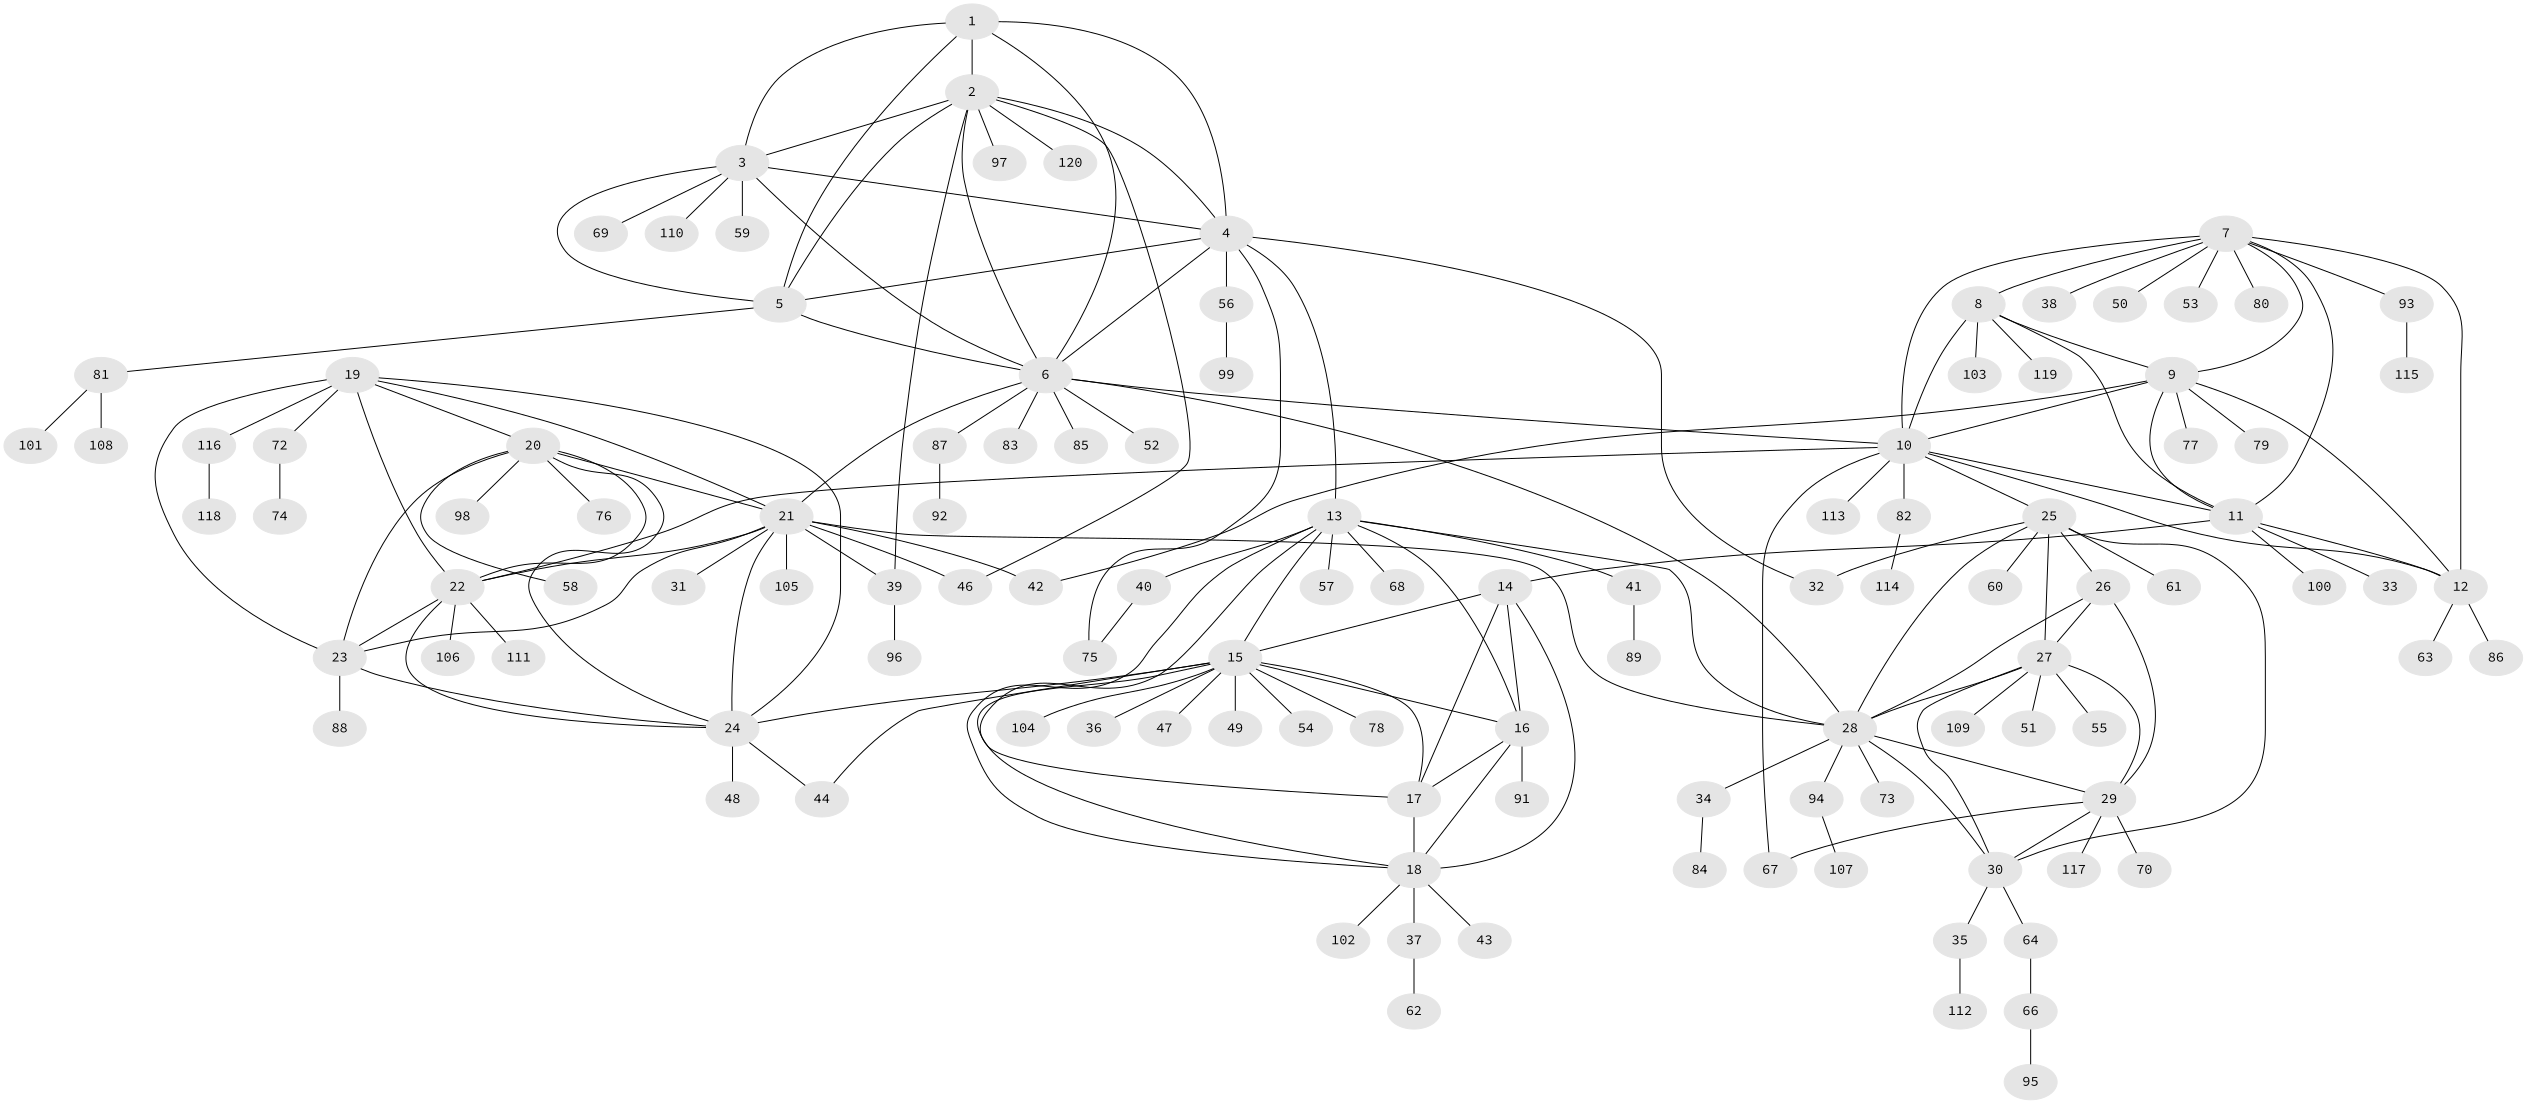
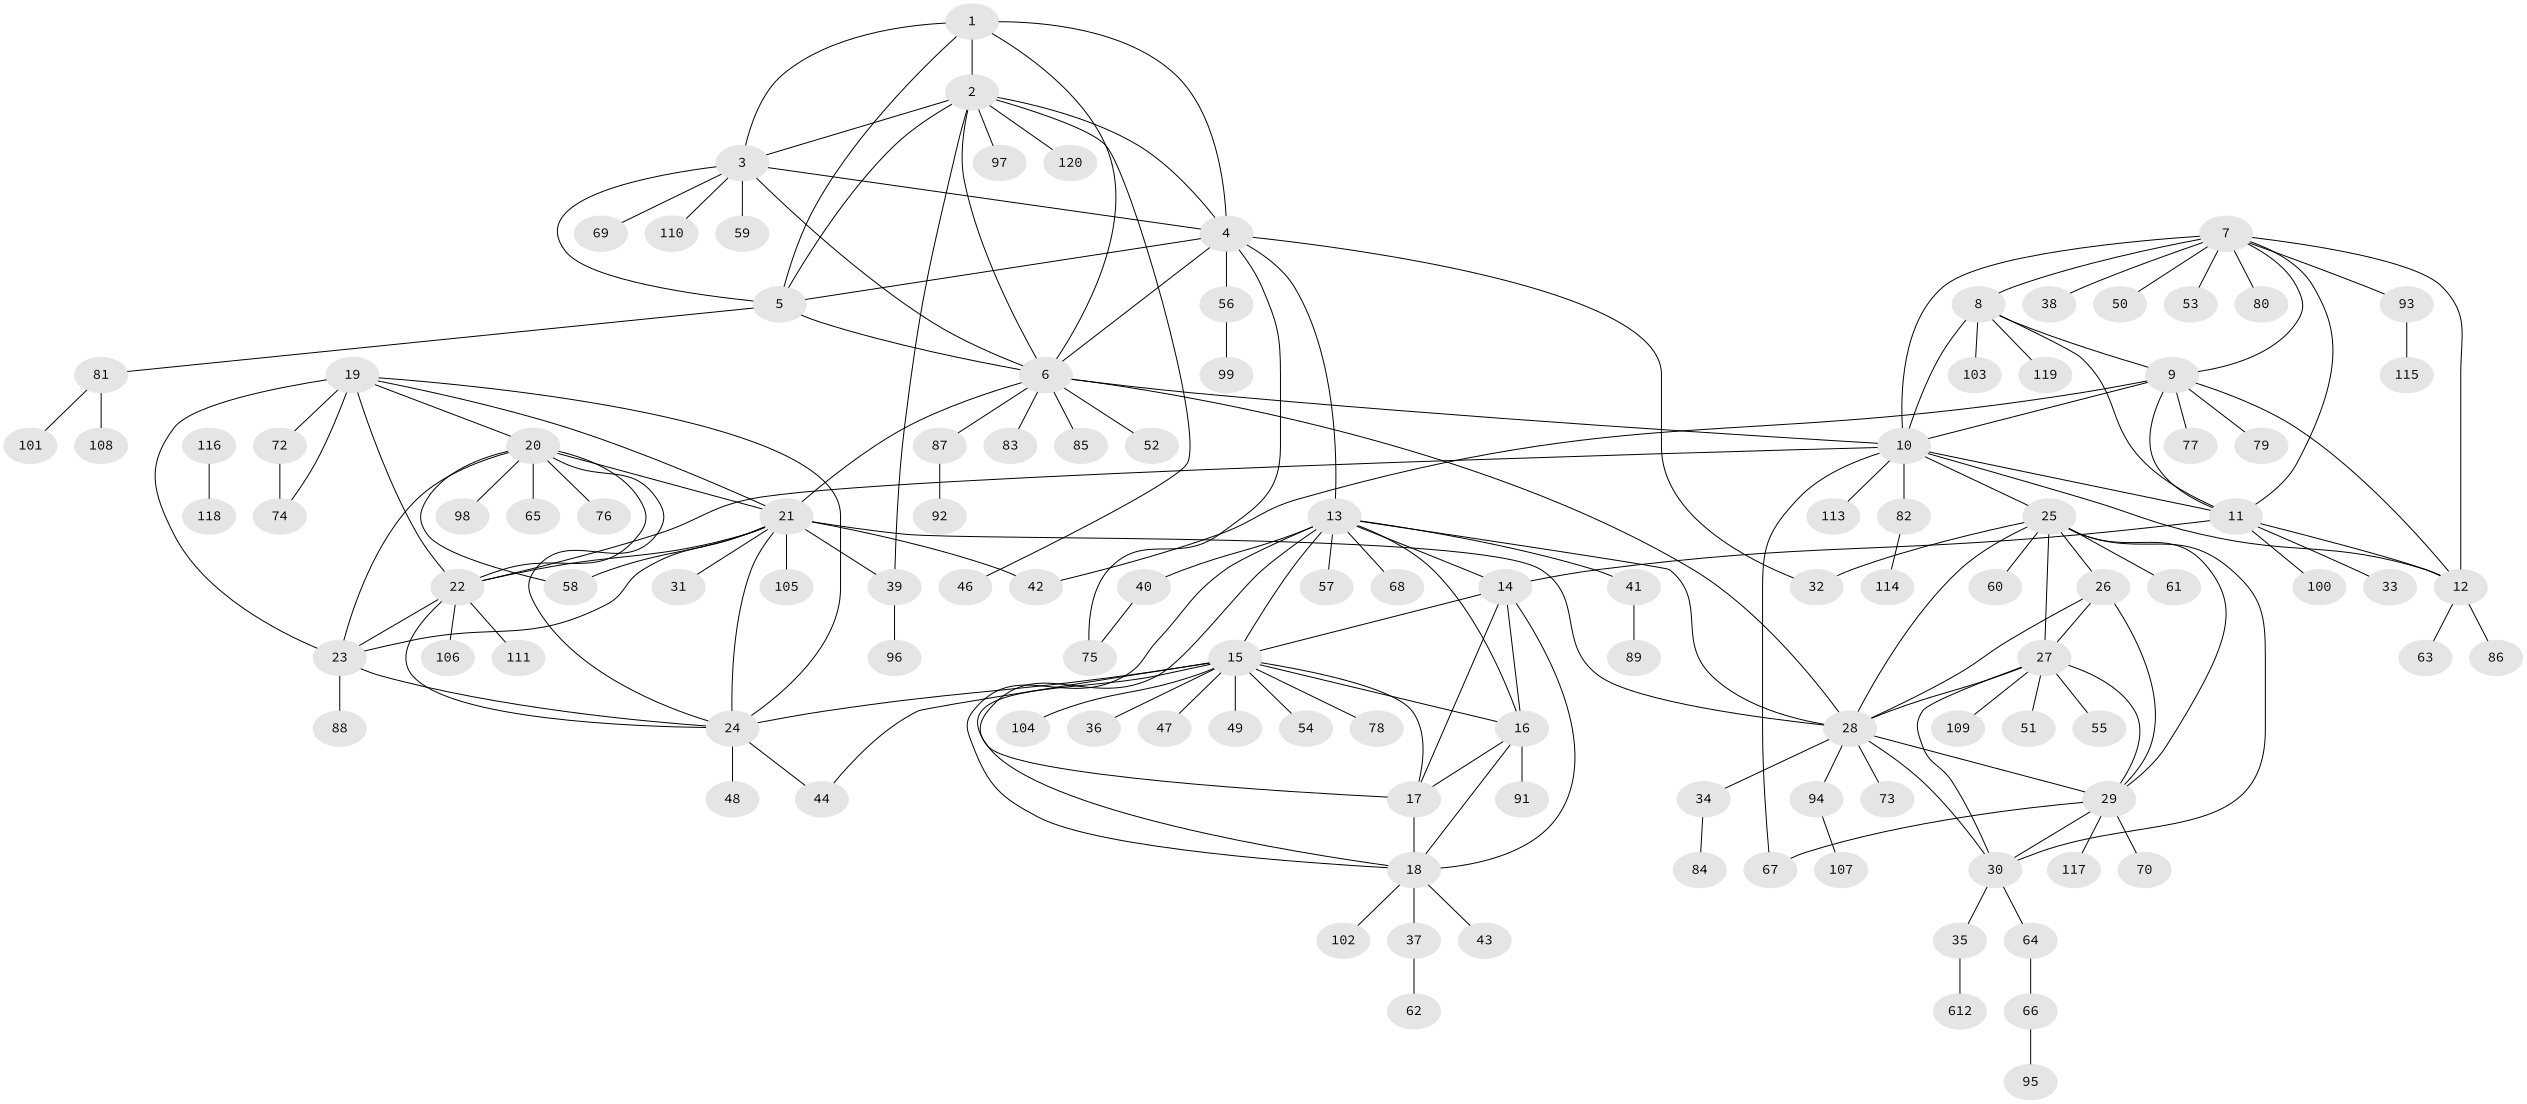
edge "19" -- "116": now "19" -- "74"
node "65": added
edge "21" -- "46": now "21" -- "58"
edge "13" -- "14": added
edge "25" -- "29": added
node "112": label "112" -> "612"
